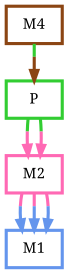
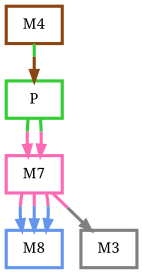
node "M2": label "M2" -> "M7"
node "M1": label "M1" -> "M8"
node "M3": added
